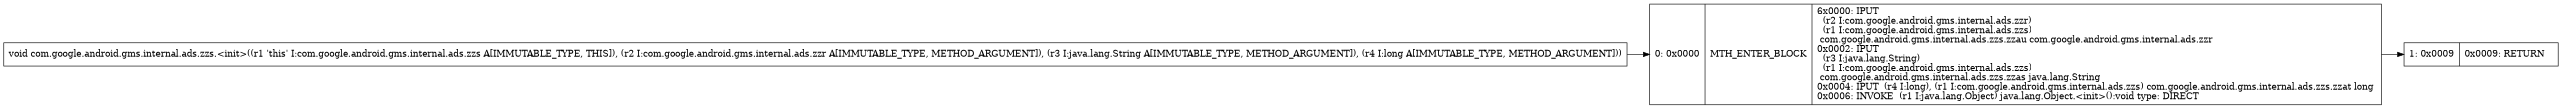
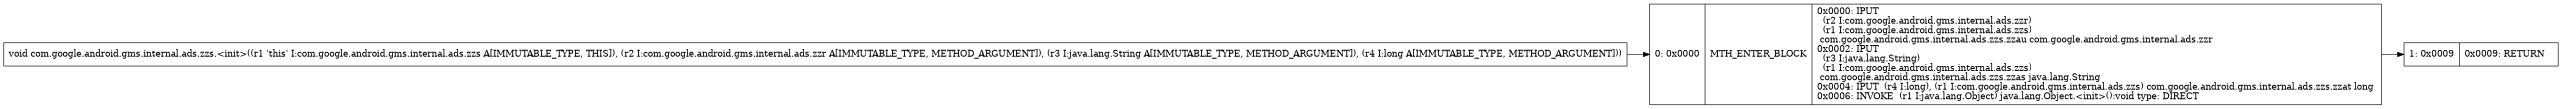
node "0: 0x0000": text "6x0000: IPUT" -> "0x0000: IPUT"
